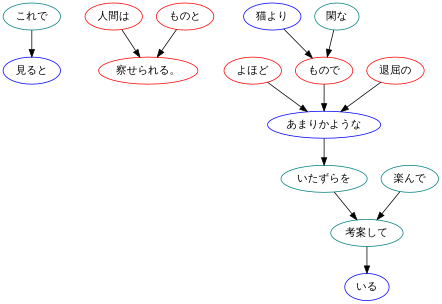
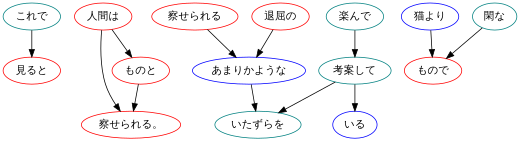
edge "人間は" -> "ものと": added
node "見ると": color blue -> red
node "よほど": label "よほど" -> "察せられる"
edge "もので" -> "あまりかような": removed
edge "いたずらを" -> "考案して": reversed
